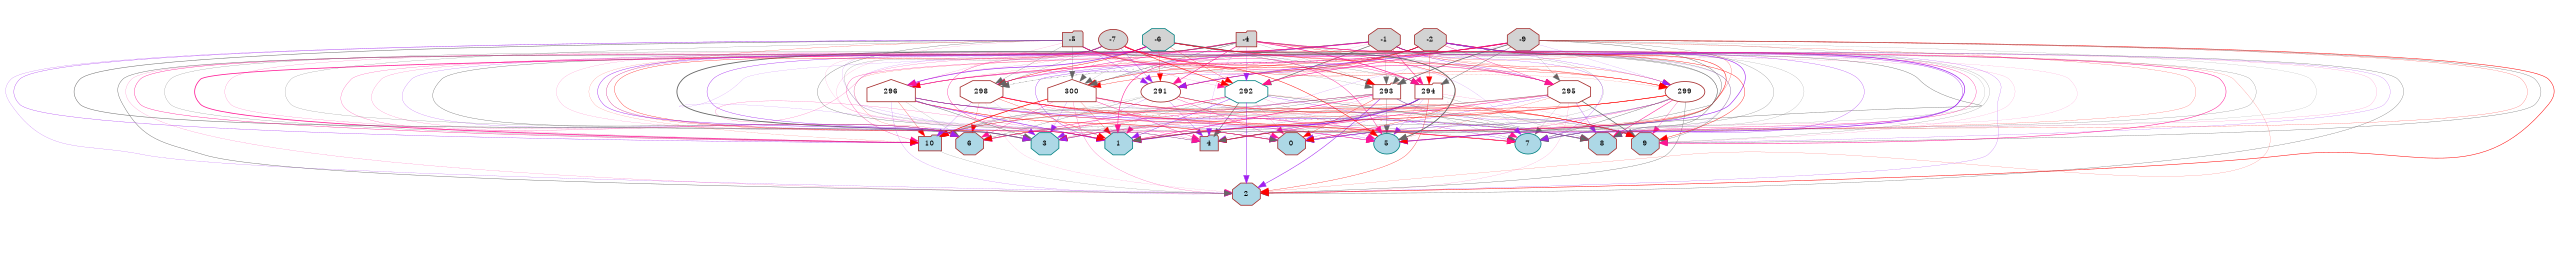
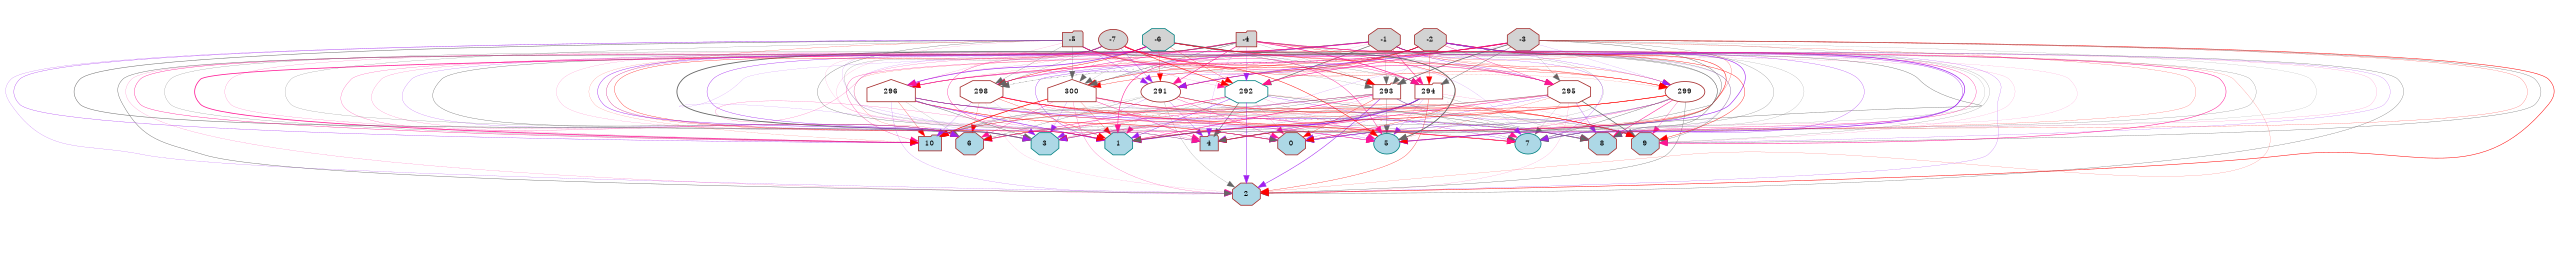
node "-9": label "-9" -> "-3"
edge "10" -> "2": now "291" -> "2"
